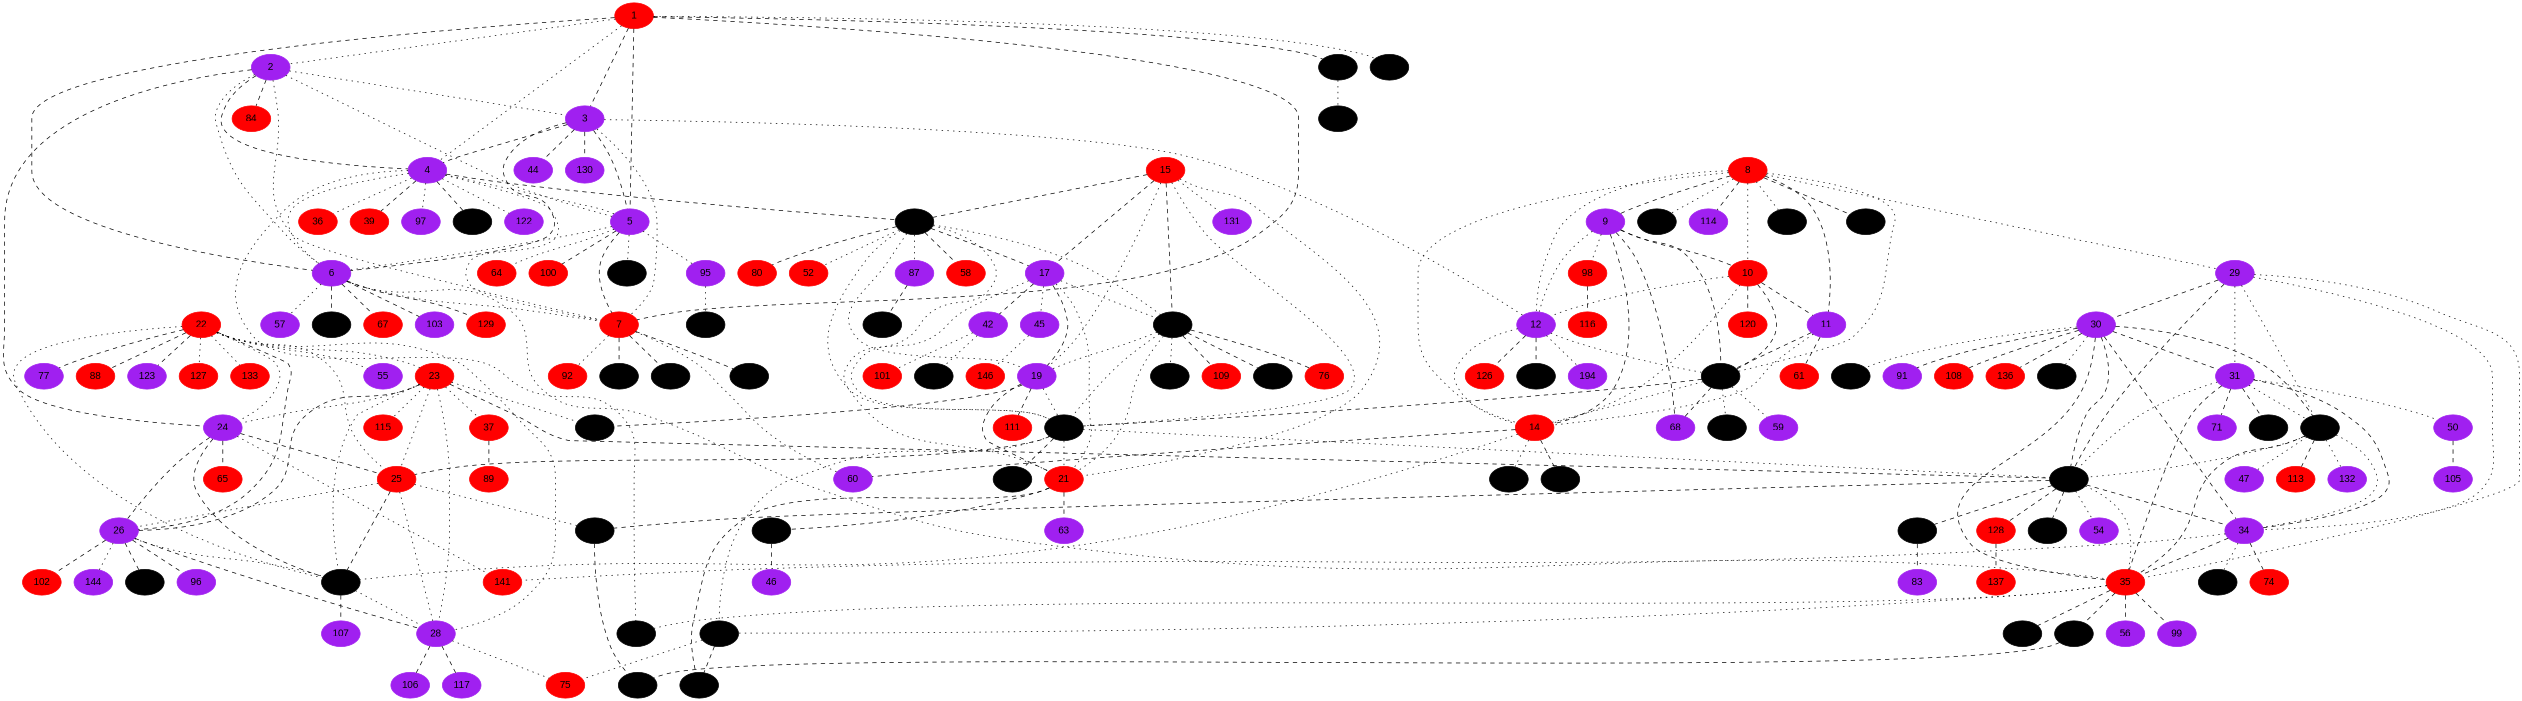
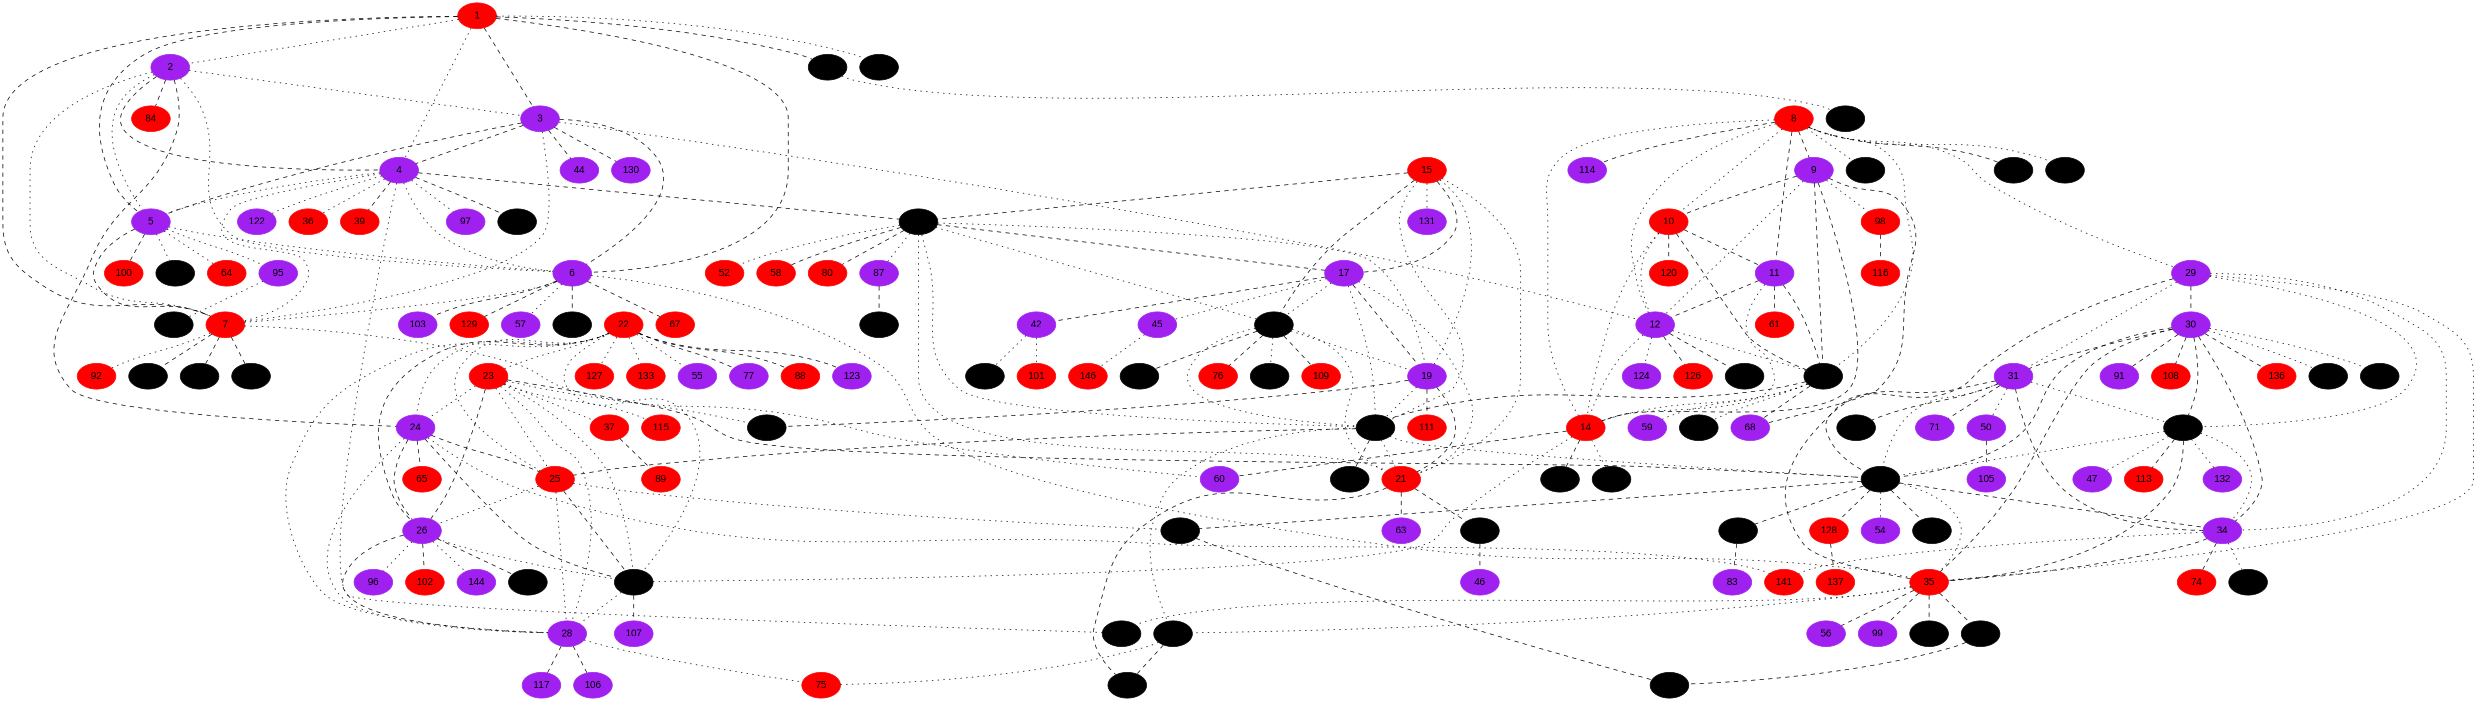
edge "11" -- "12": added
node "194": label "194" -> "124"
edge "26" -- "96": style dashed -> dotted
edge "24" -- "28": added
